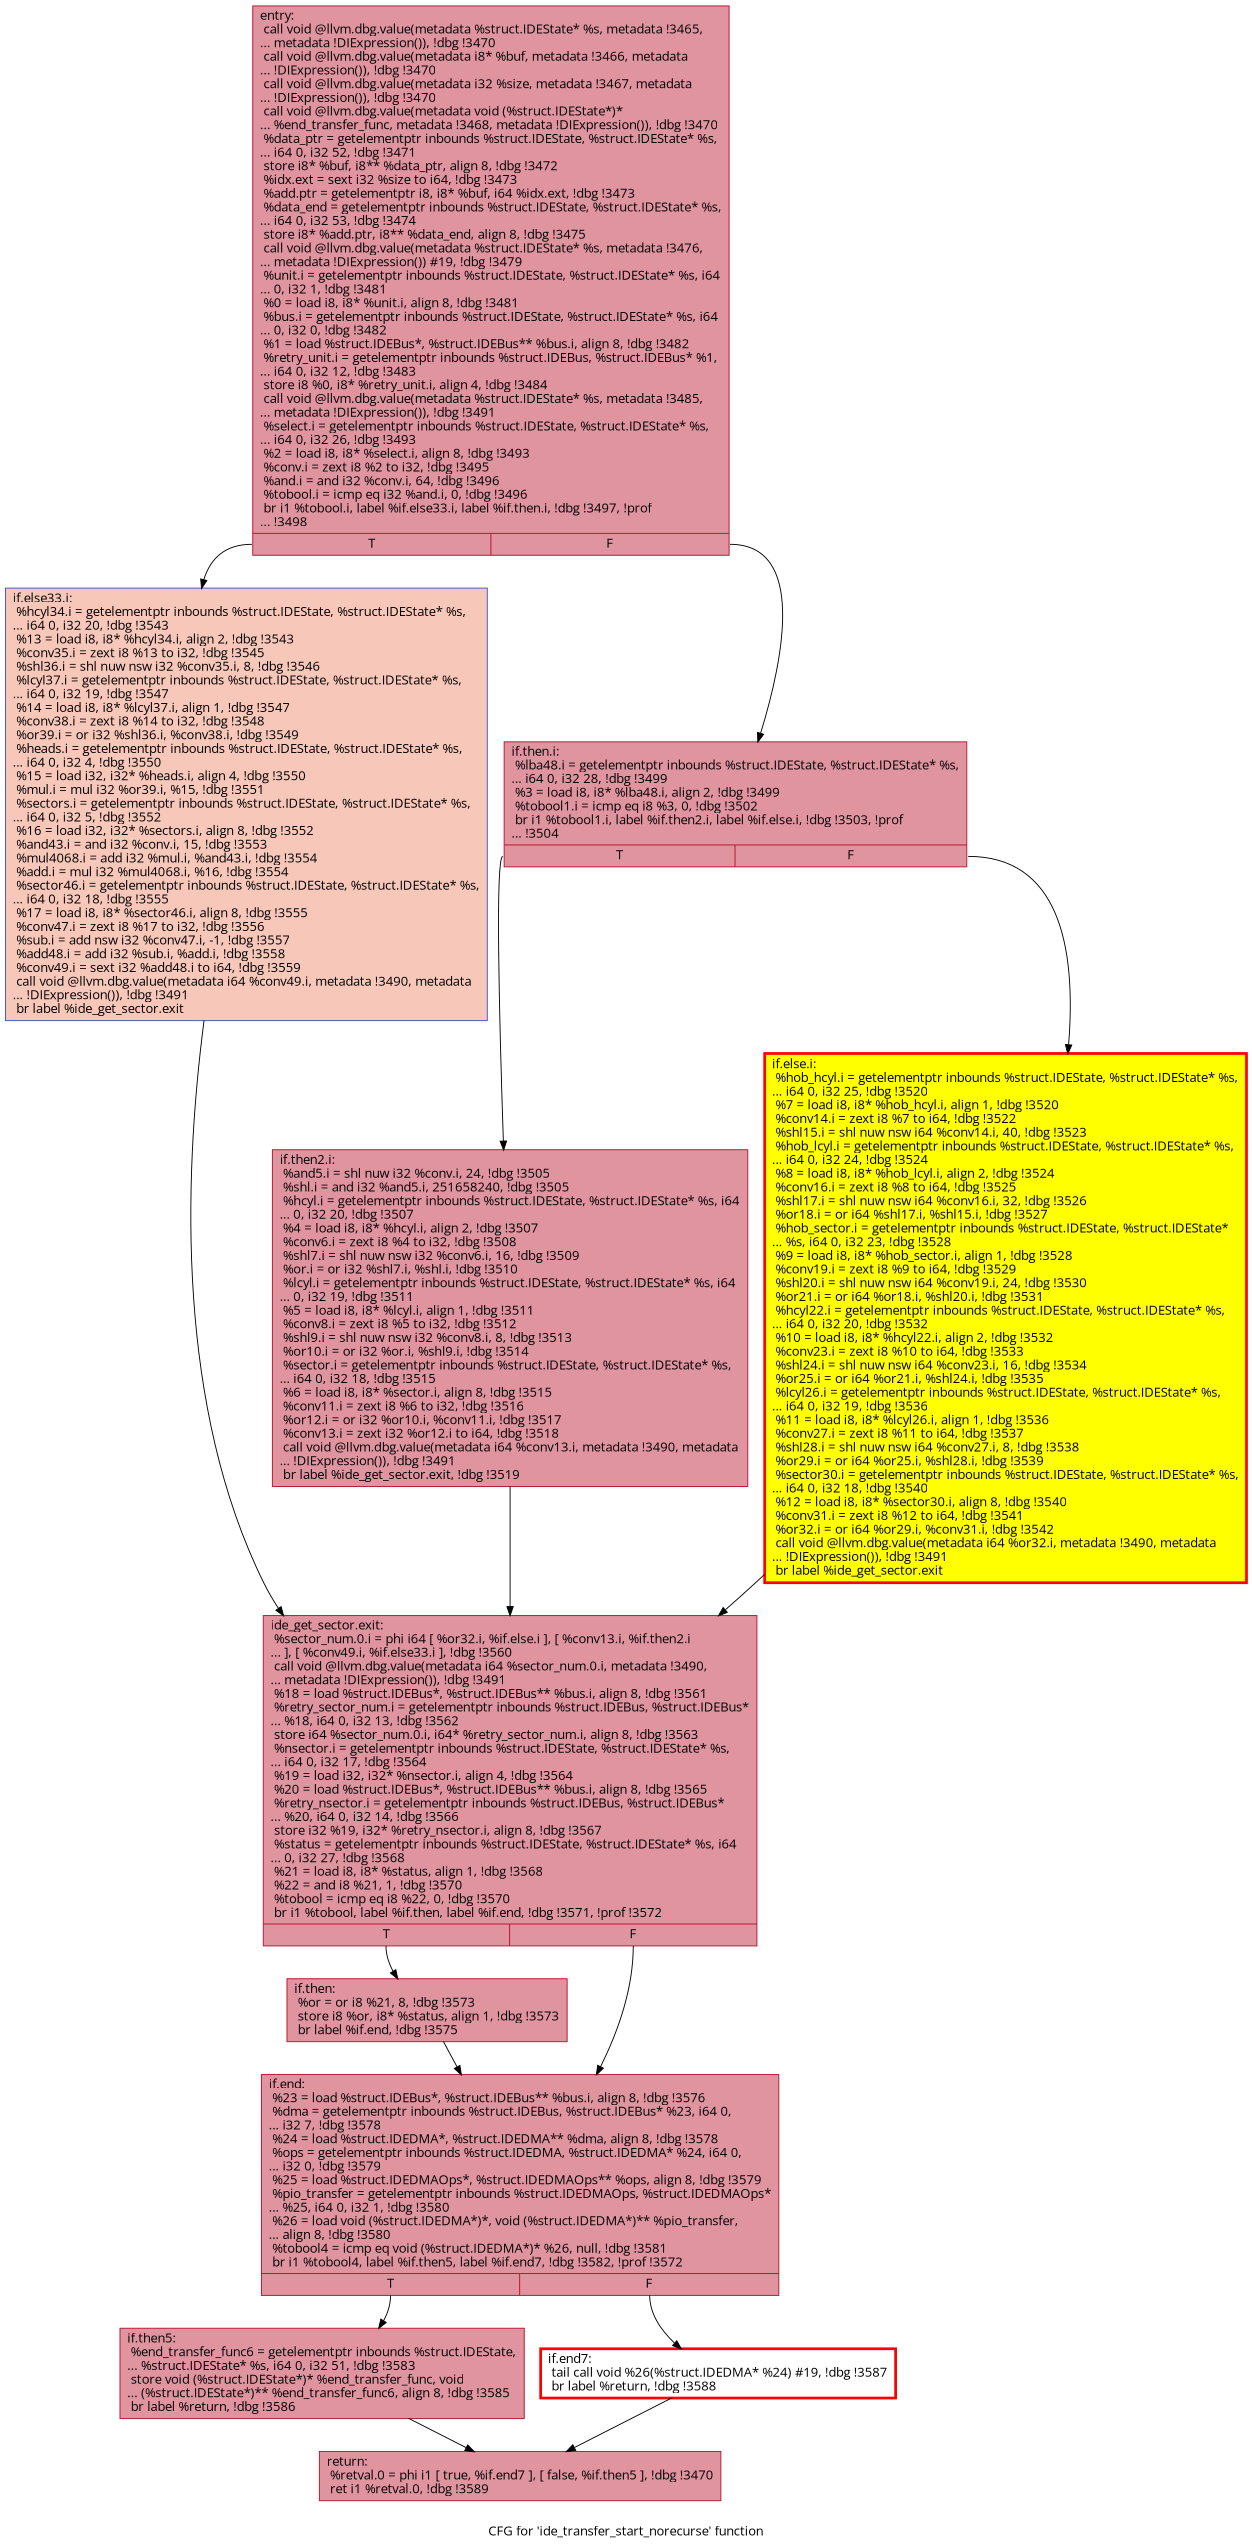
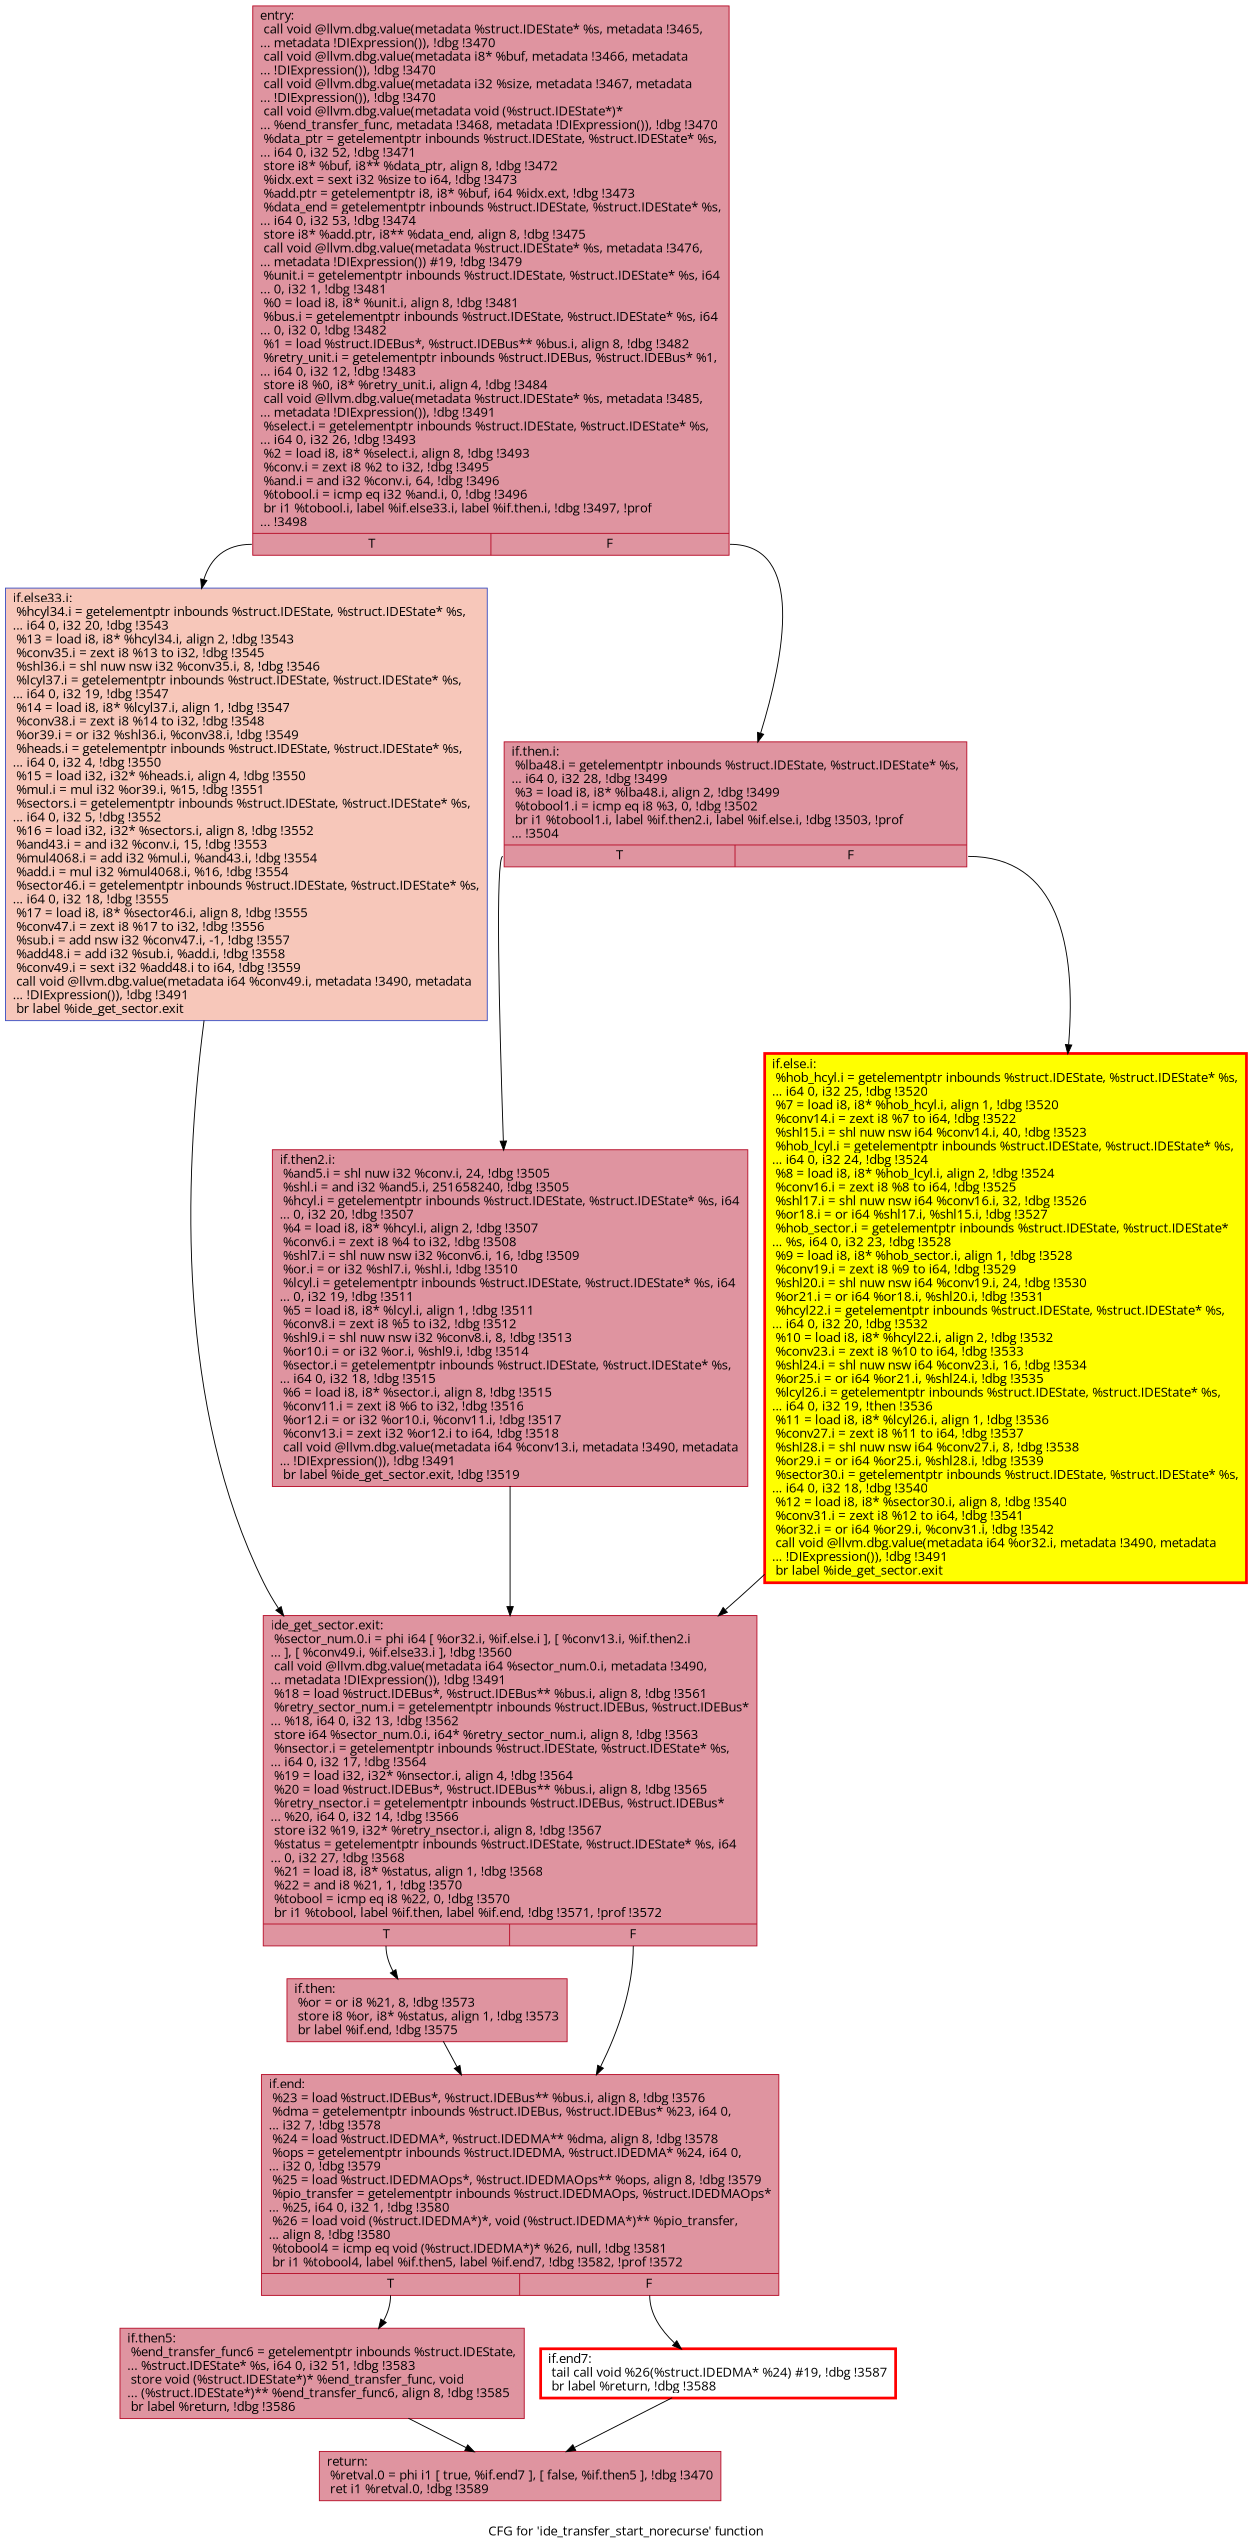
node "if.else.i:": text "... i64 0, i32 19, !dbg !3536" -> "... i64 0, i32 19, !then !3536"
